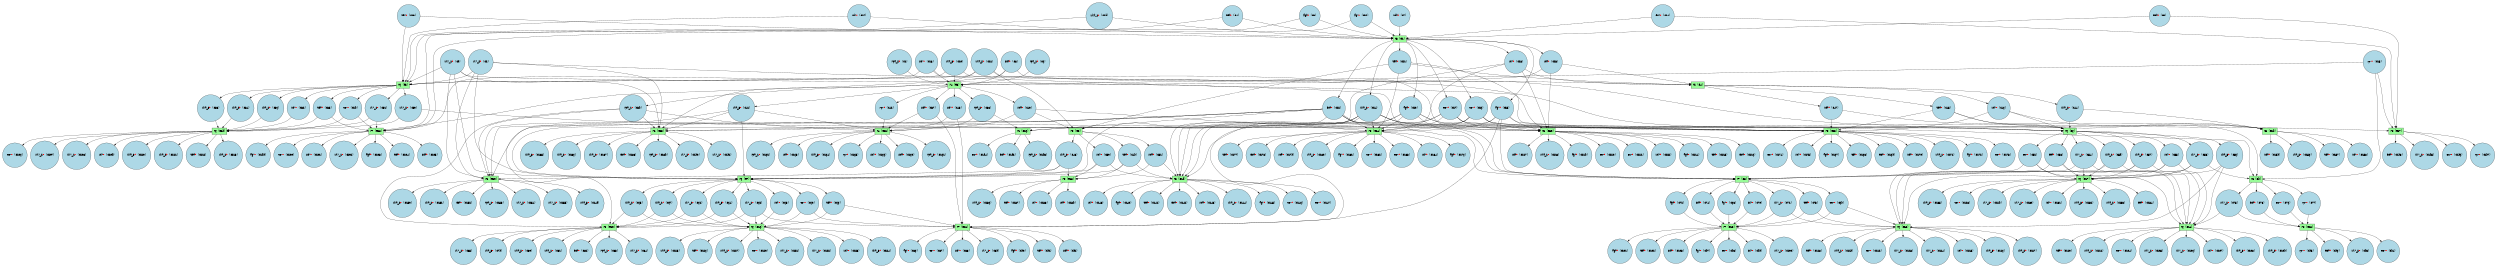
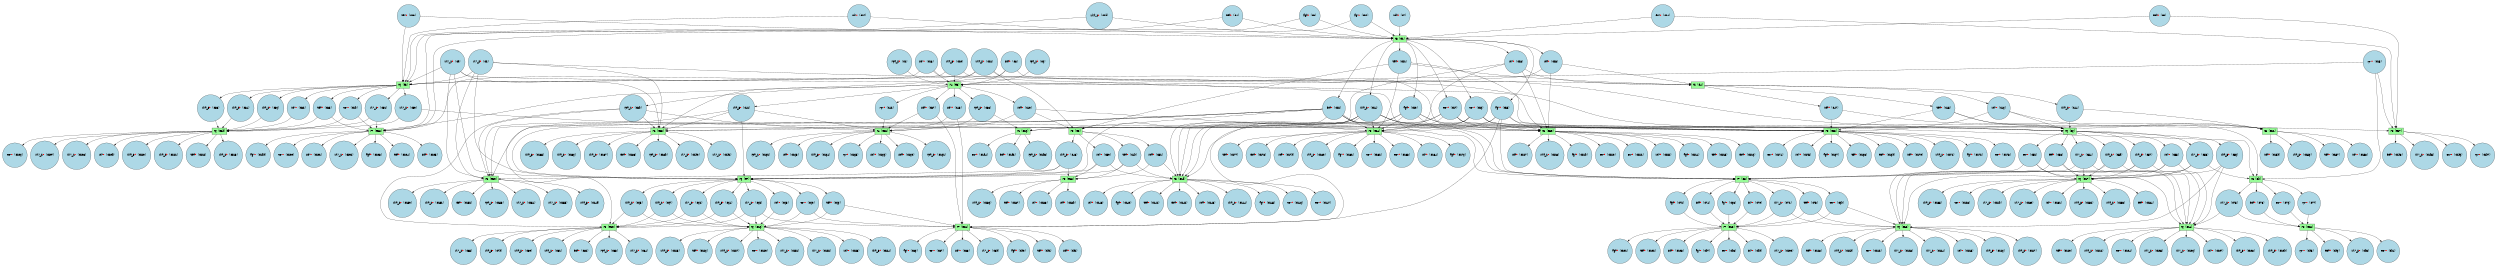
node "r5 (e29)": label "r5 (e29)" -> "r5 (e21)"
